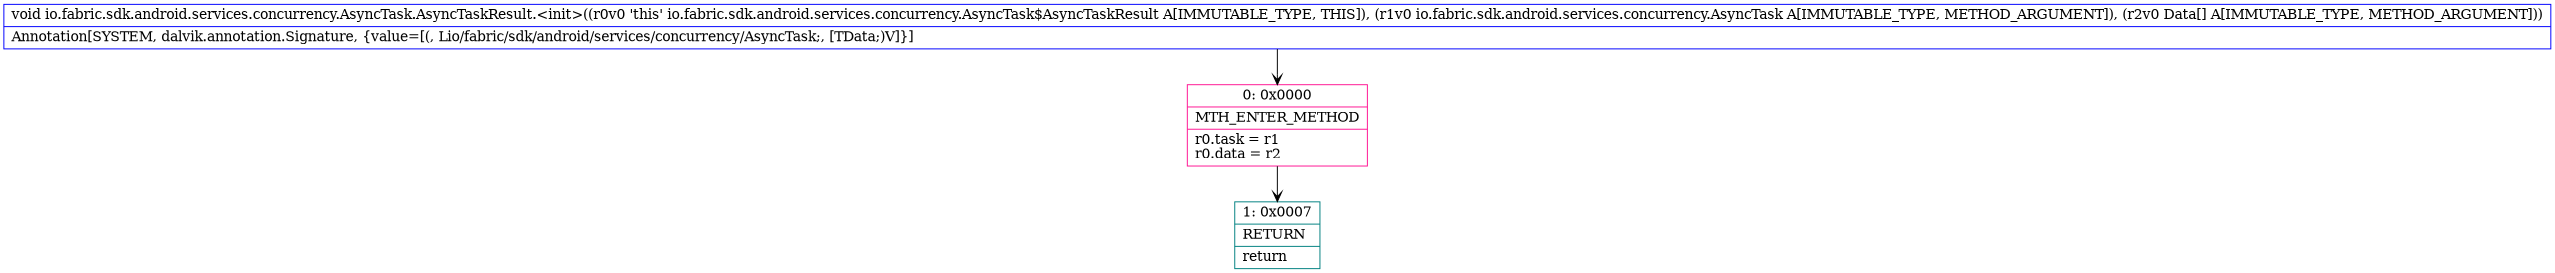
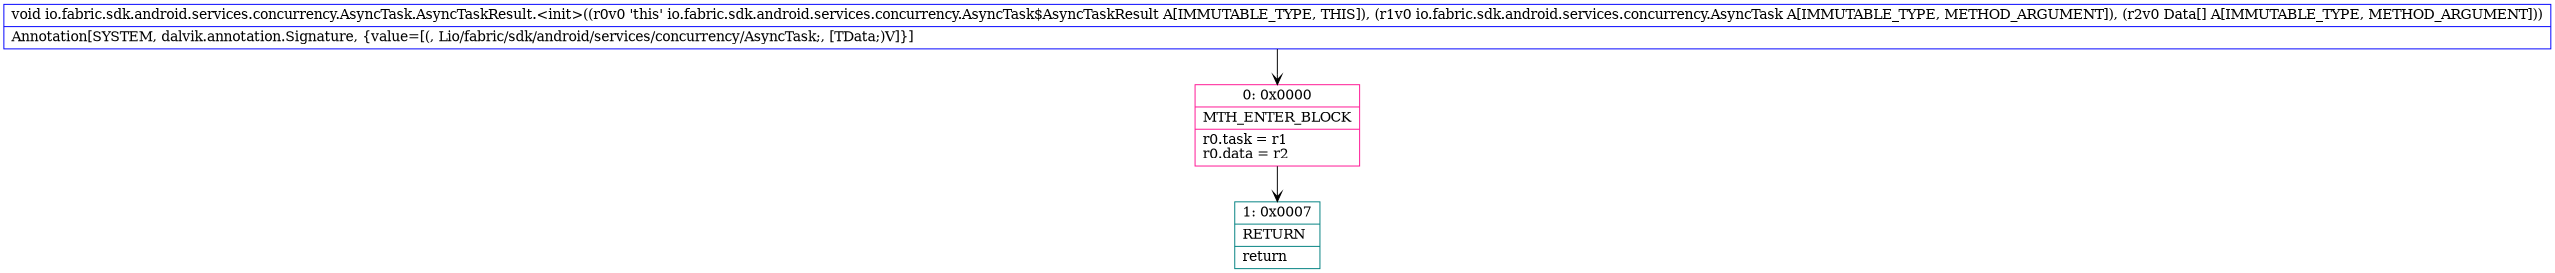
node "0: 0x0000": text "MTH_ENTER_METHOD" -> "MTH_ENTER_BLOCK"
